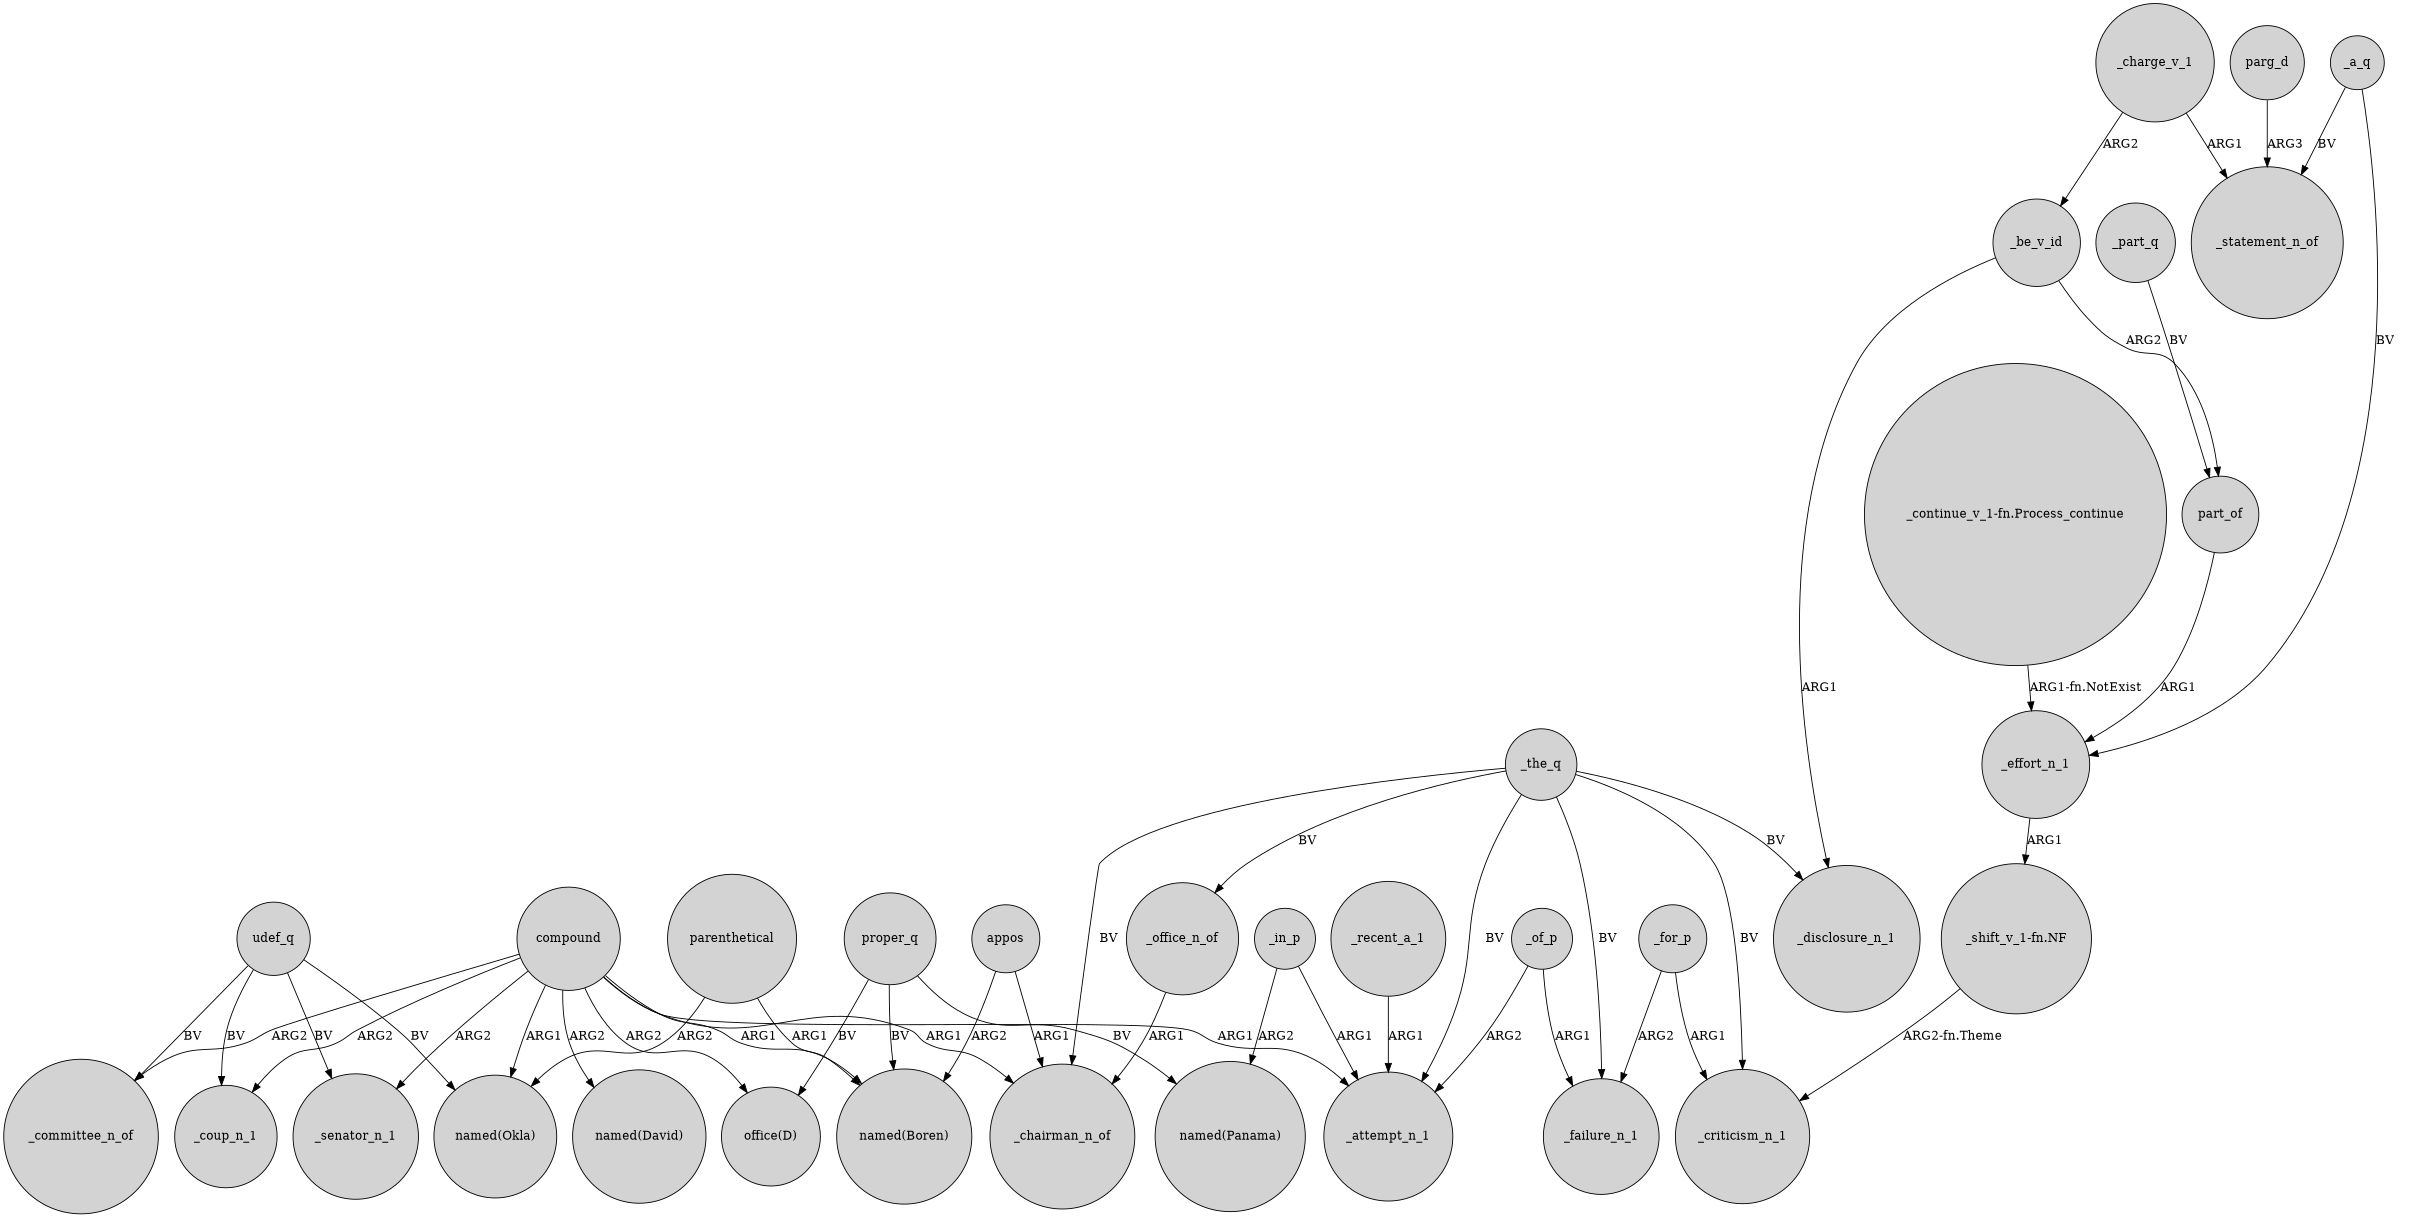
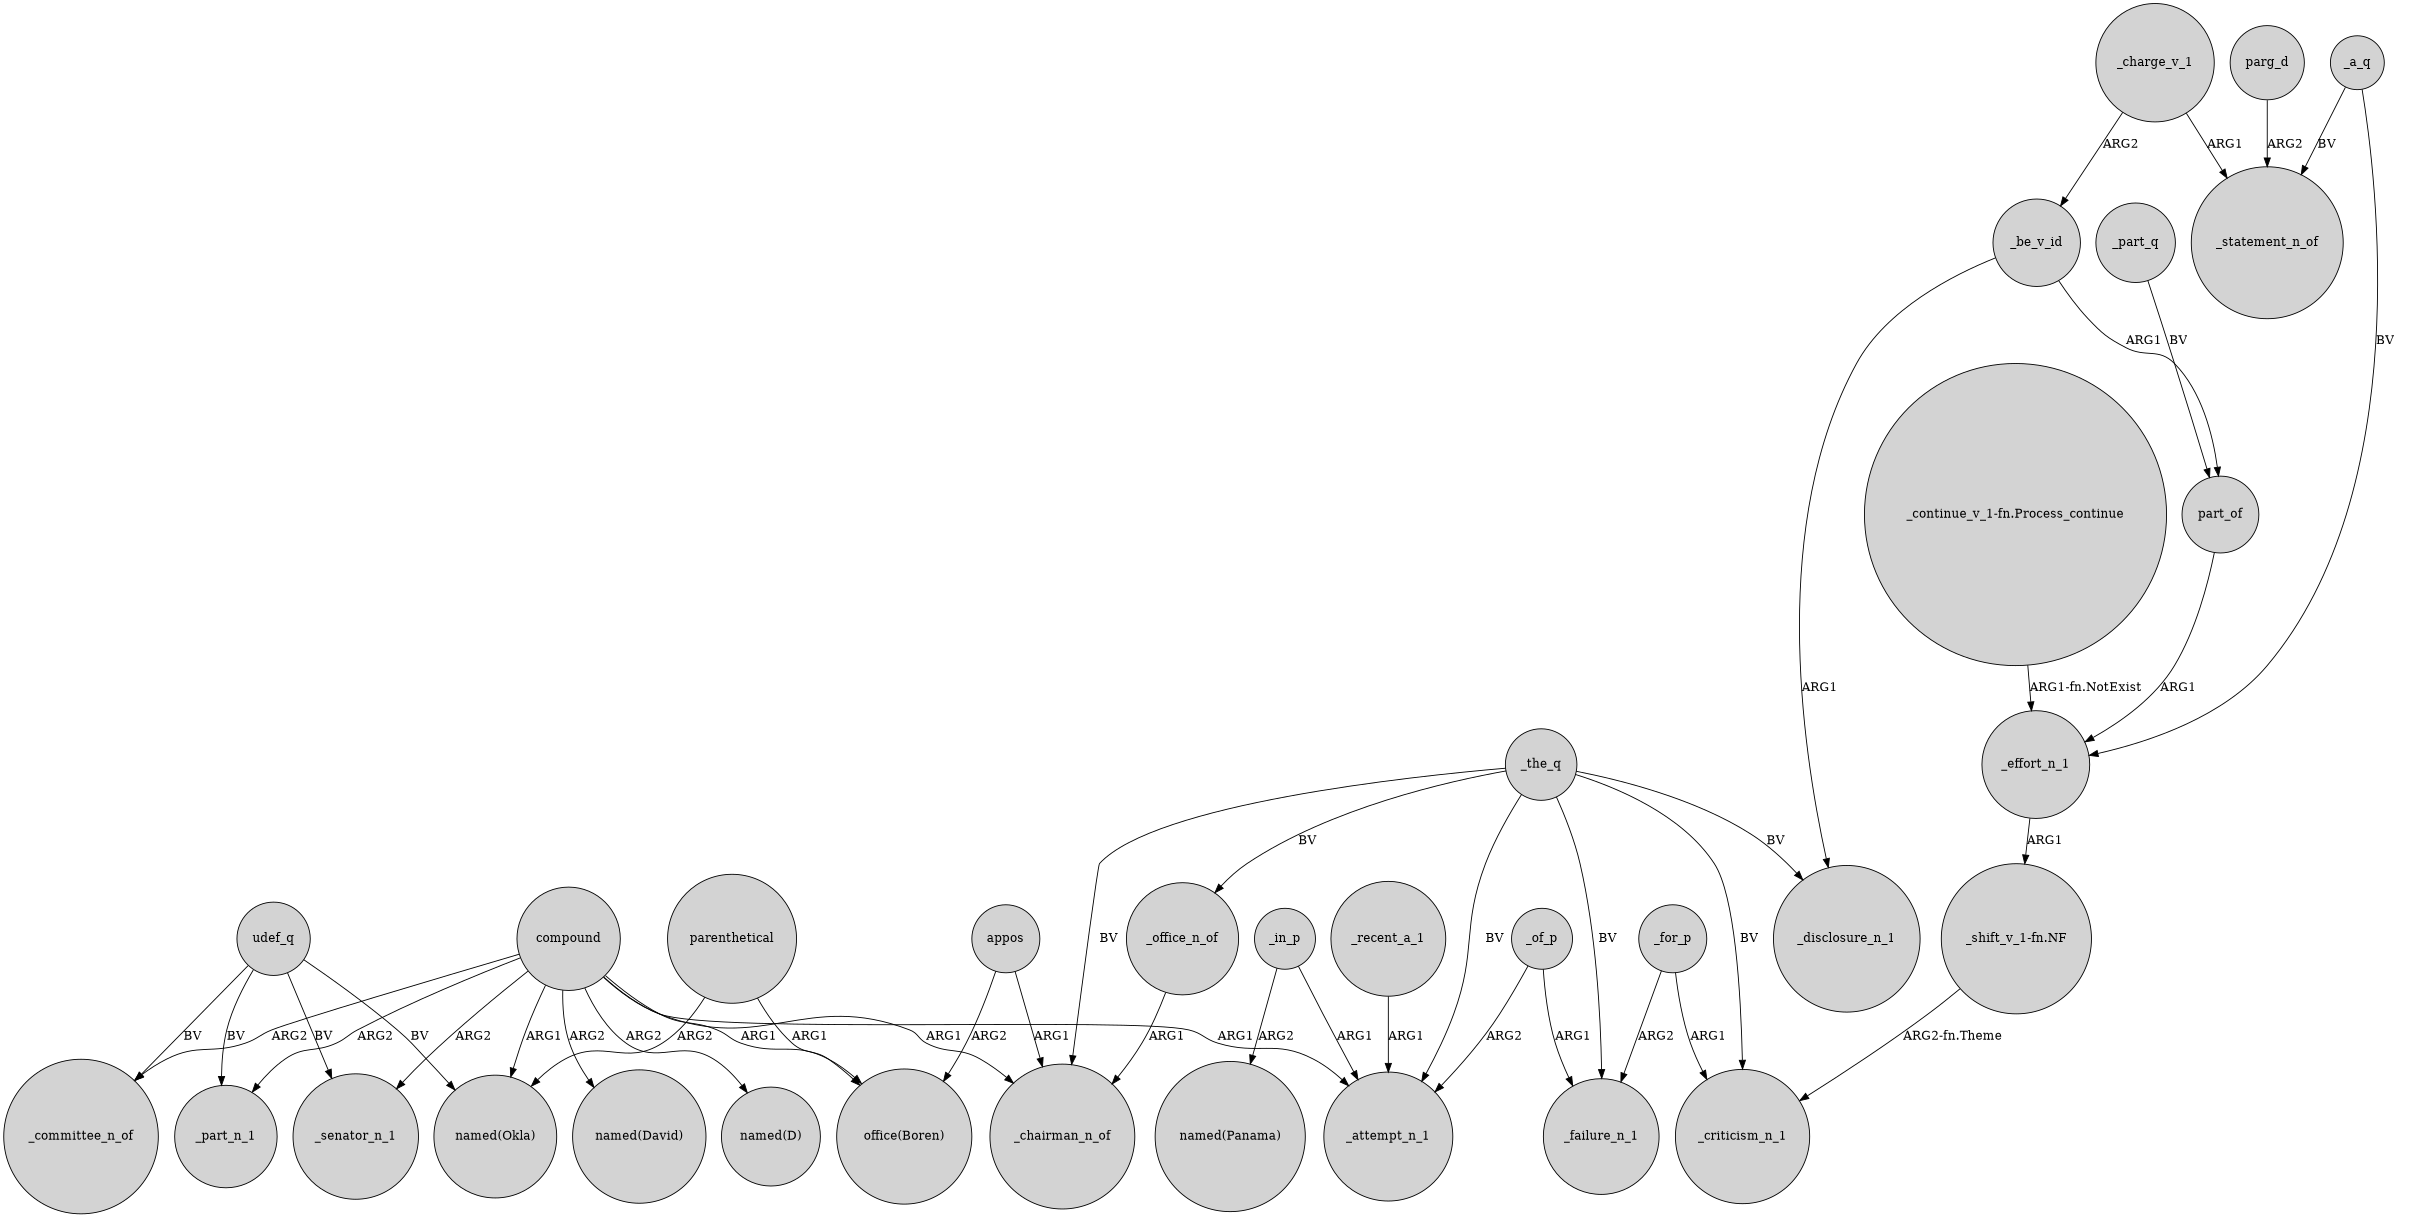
edge "parg_d" -> "_statement_n_of": label "ARG3" -> "ARG2"
edge "_be_v_id" -> "part_of": label "ARG2" -> "ARG1"
node "proper_q": removed
node "_coup_n_1": label "_coup_n_1" -> "_part_n_1"
node "office(D)": label "office(D)" -> "named(D)"
node "named(Boren)": label "named(Boren)" -> "office(Boren)"
